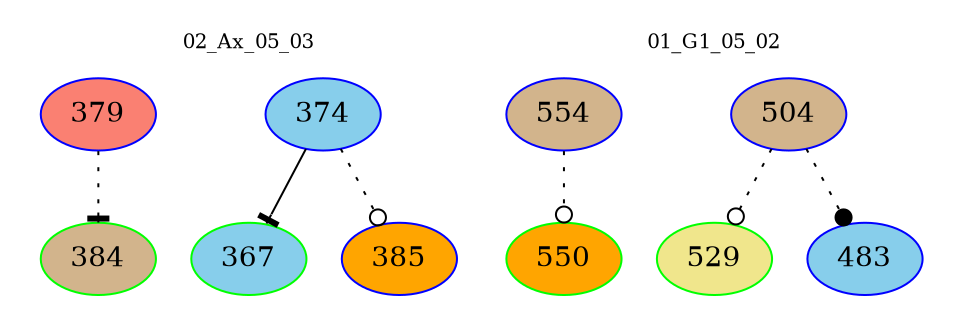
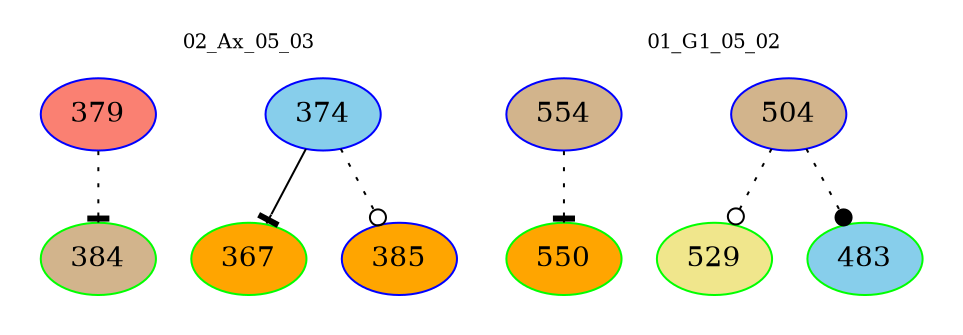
edge "554" -> "550": arrowhead odot -> tee
node "367": fillcolor skyblue -> orange
node "483": color blue -> green
